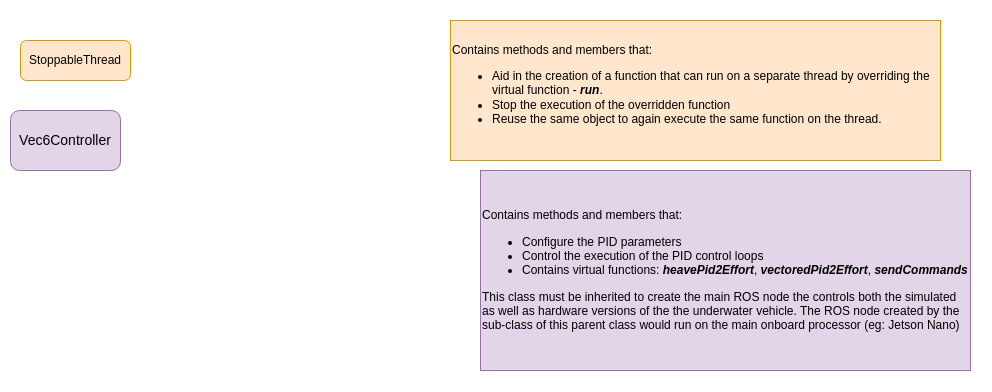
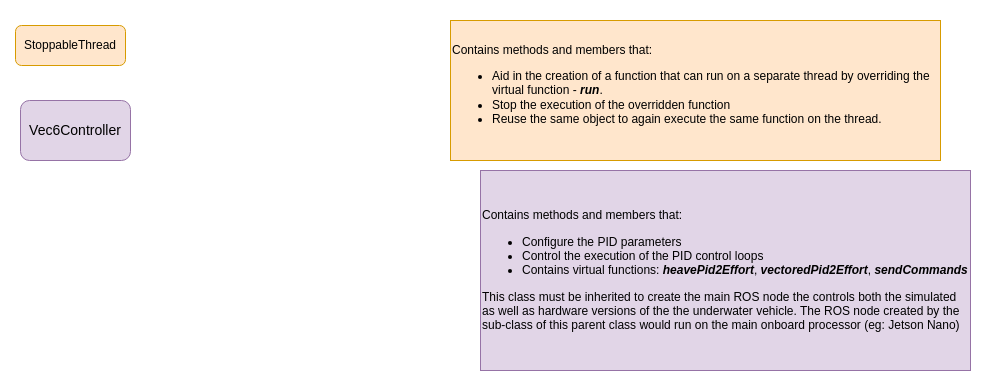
node "StoppableThread": moved (76, 61) -> (71, 46)
node "Vec6Controller": moved (66, 141) -> (76, 131)
